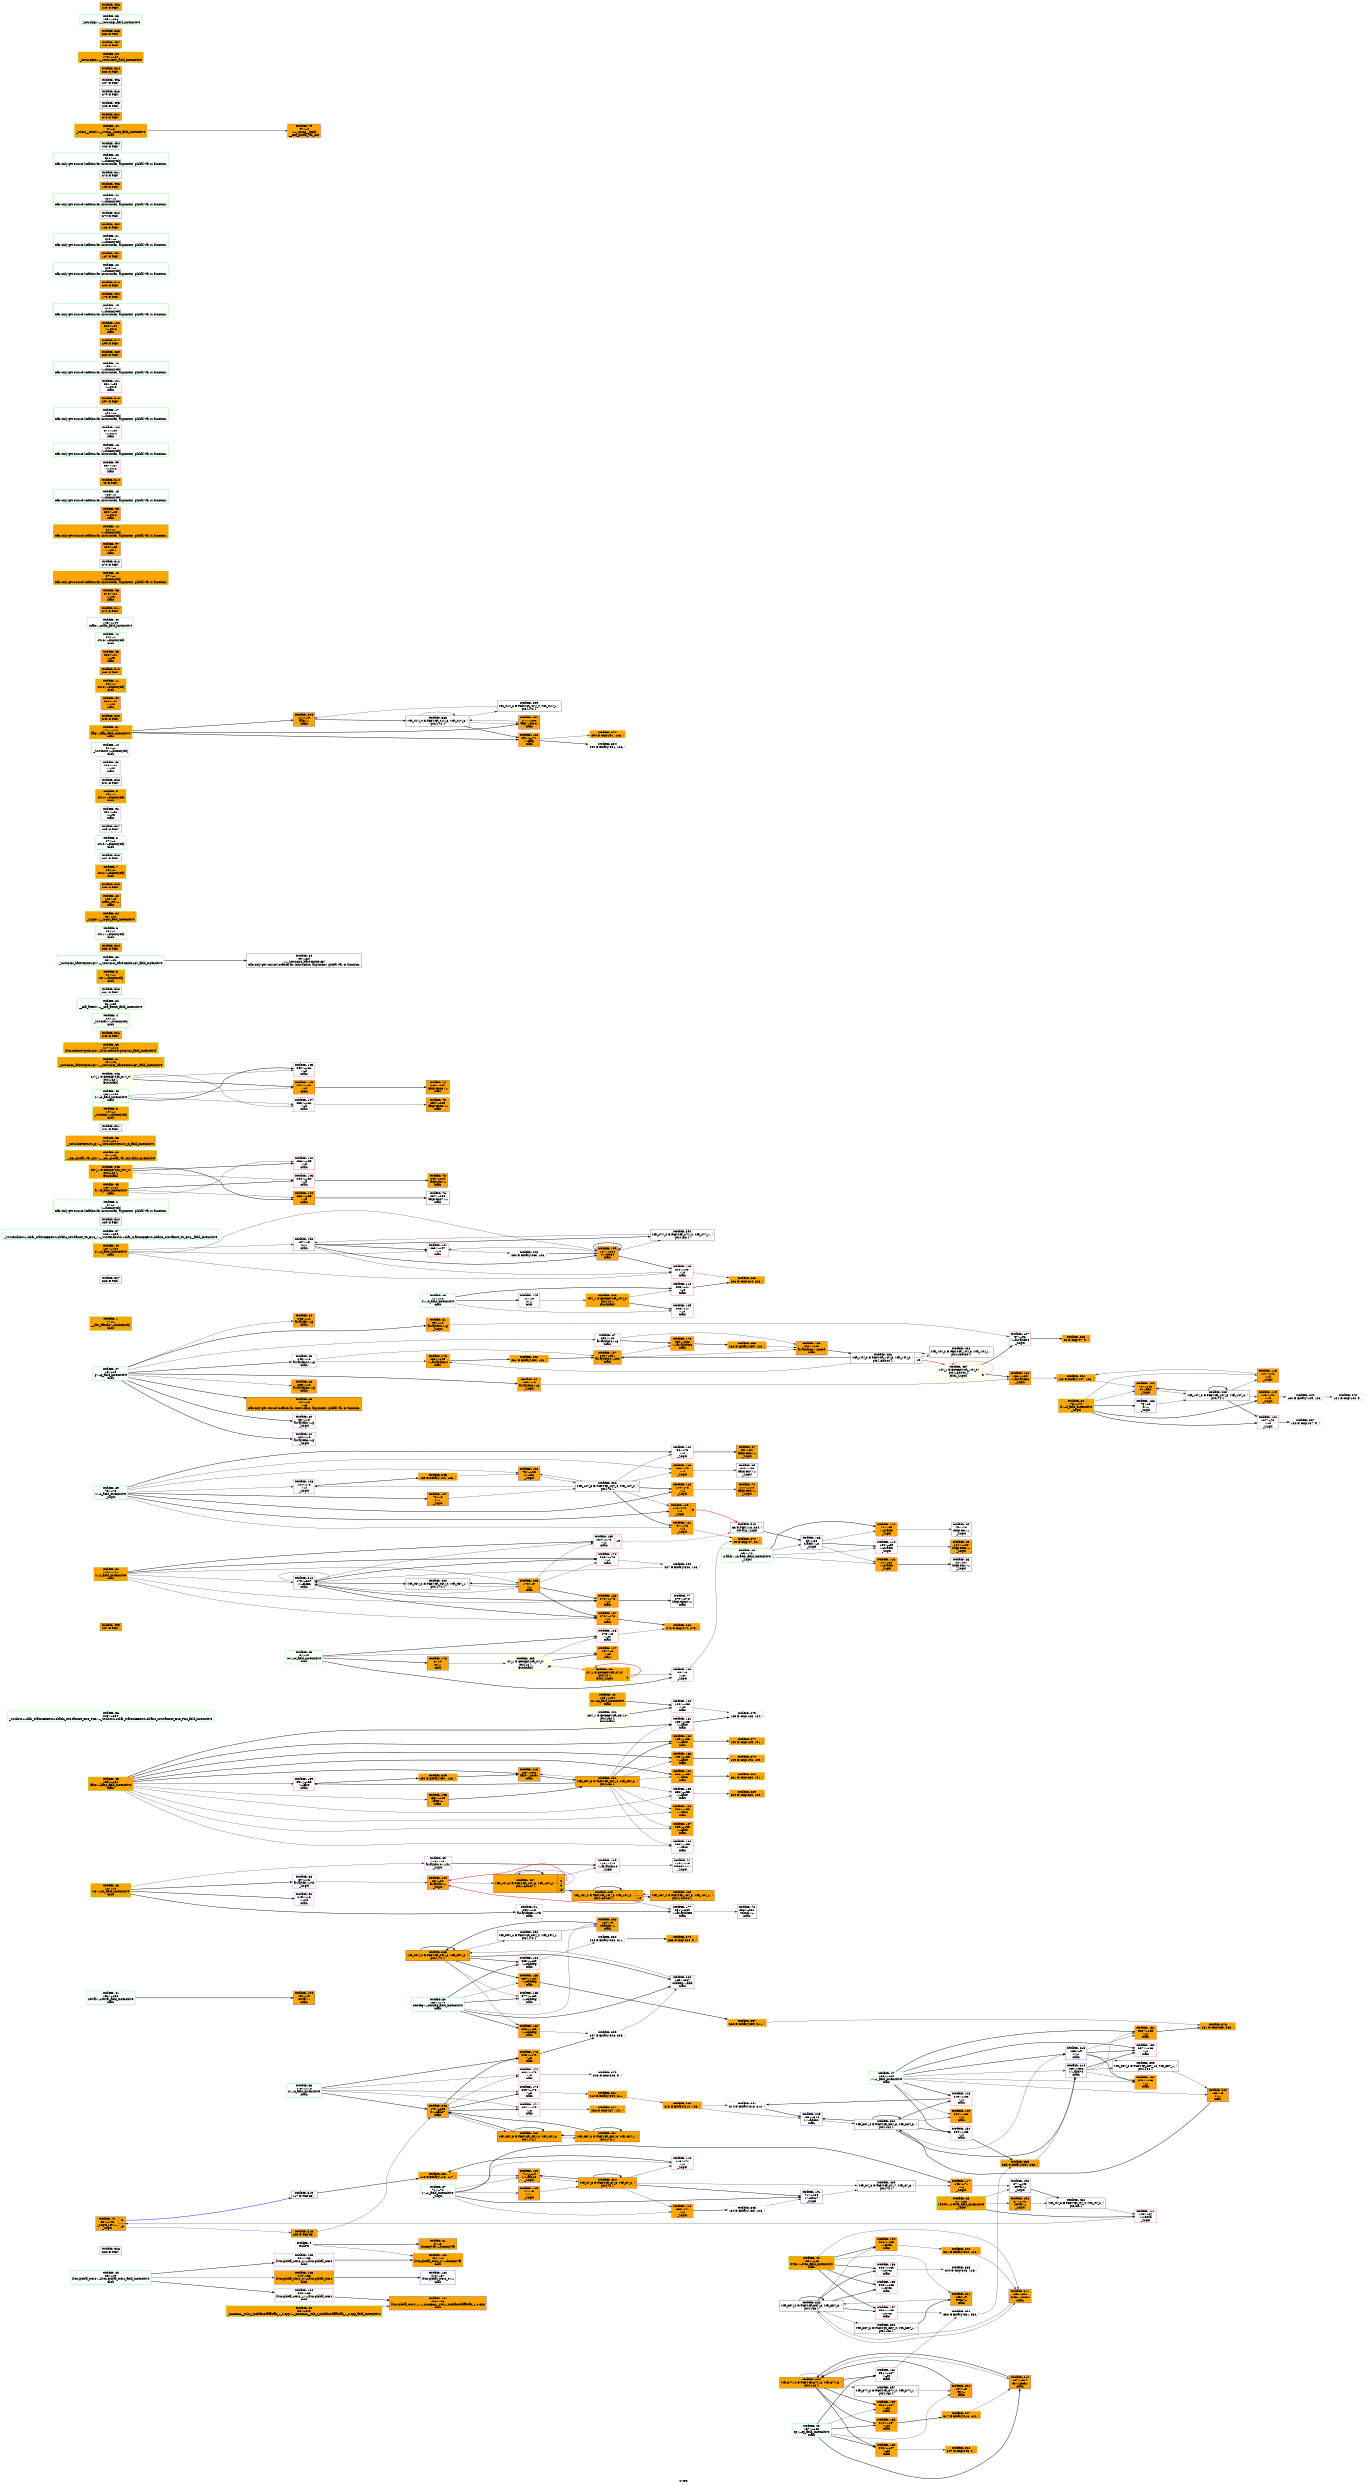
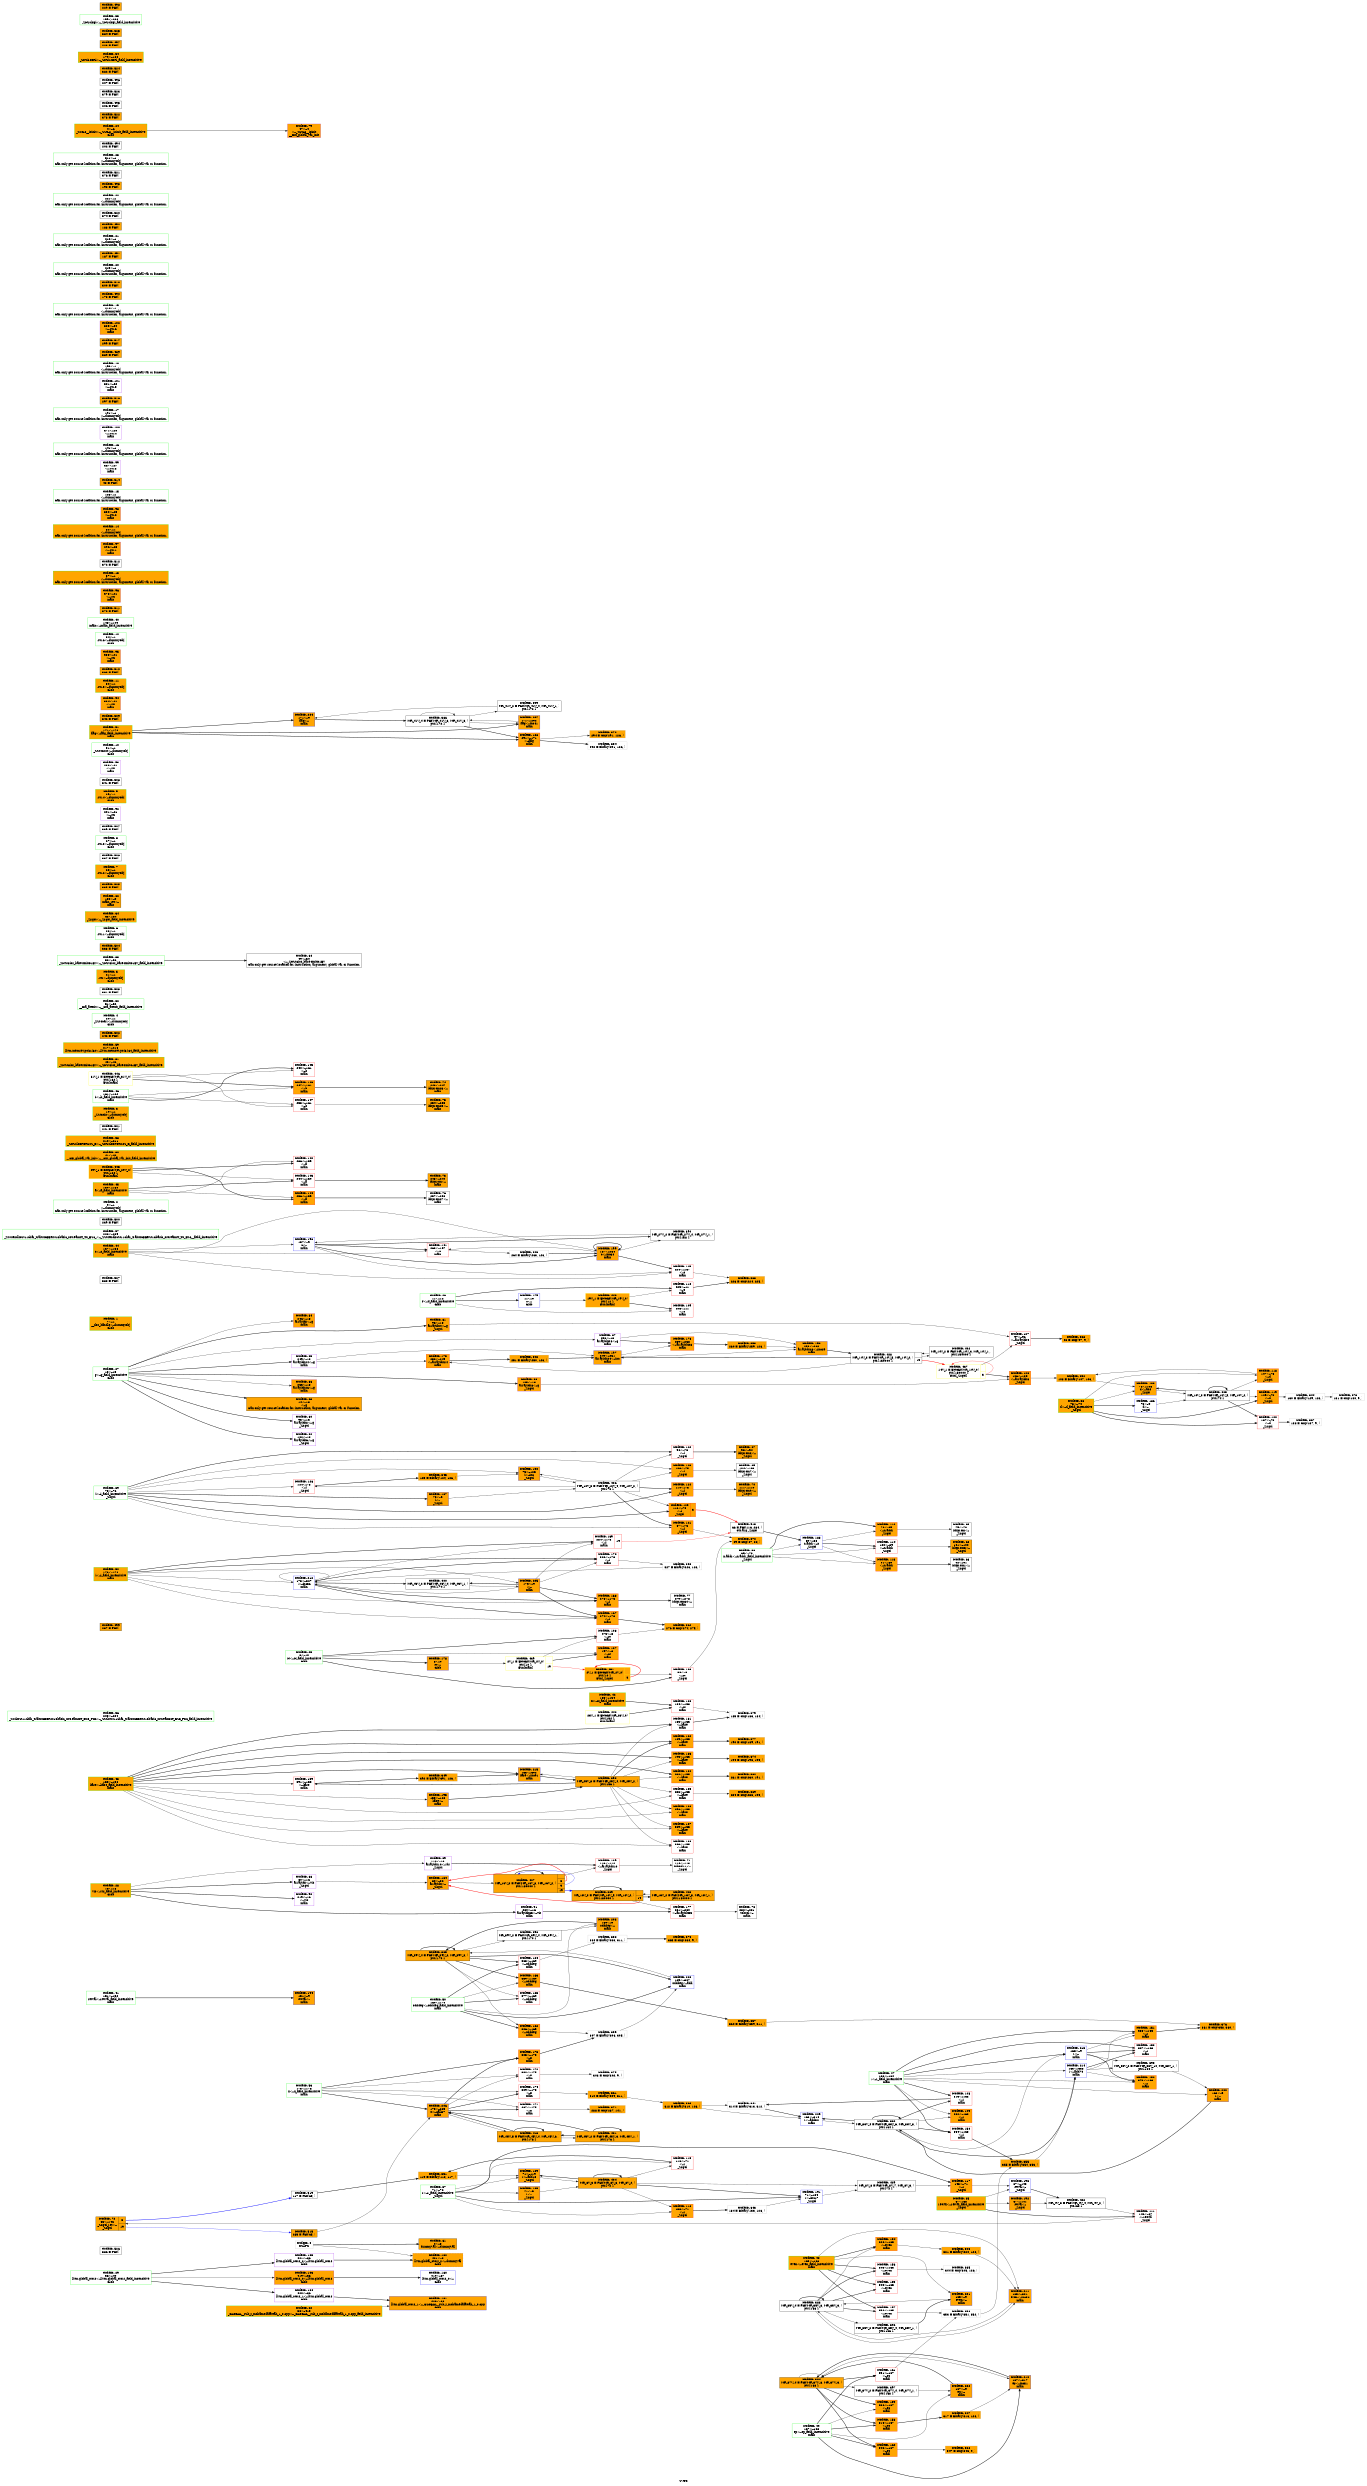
edge "NodeID: 437" -> "NodeID: 127": style bold -> solid
